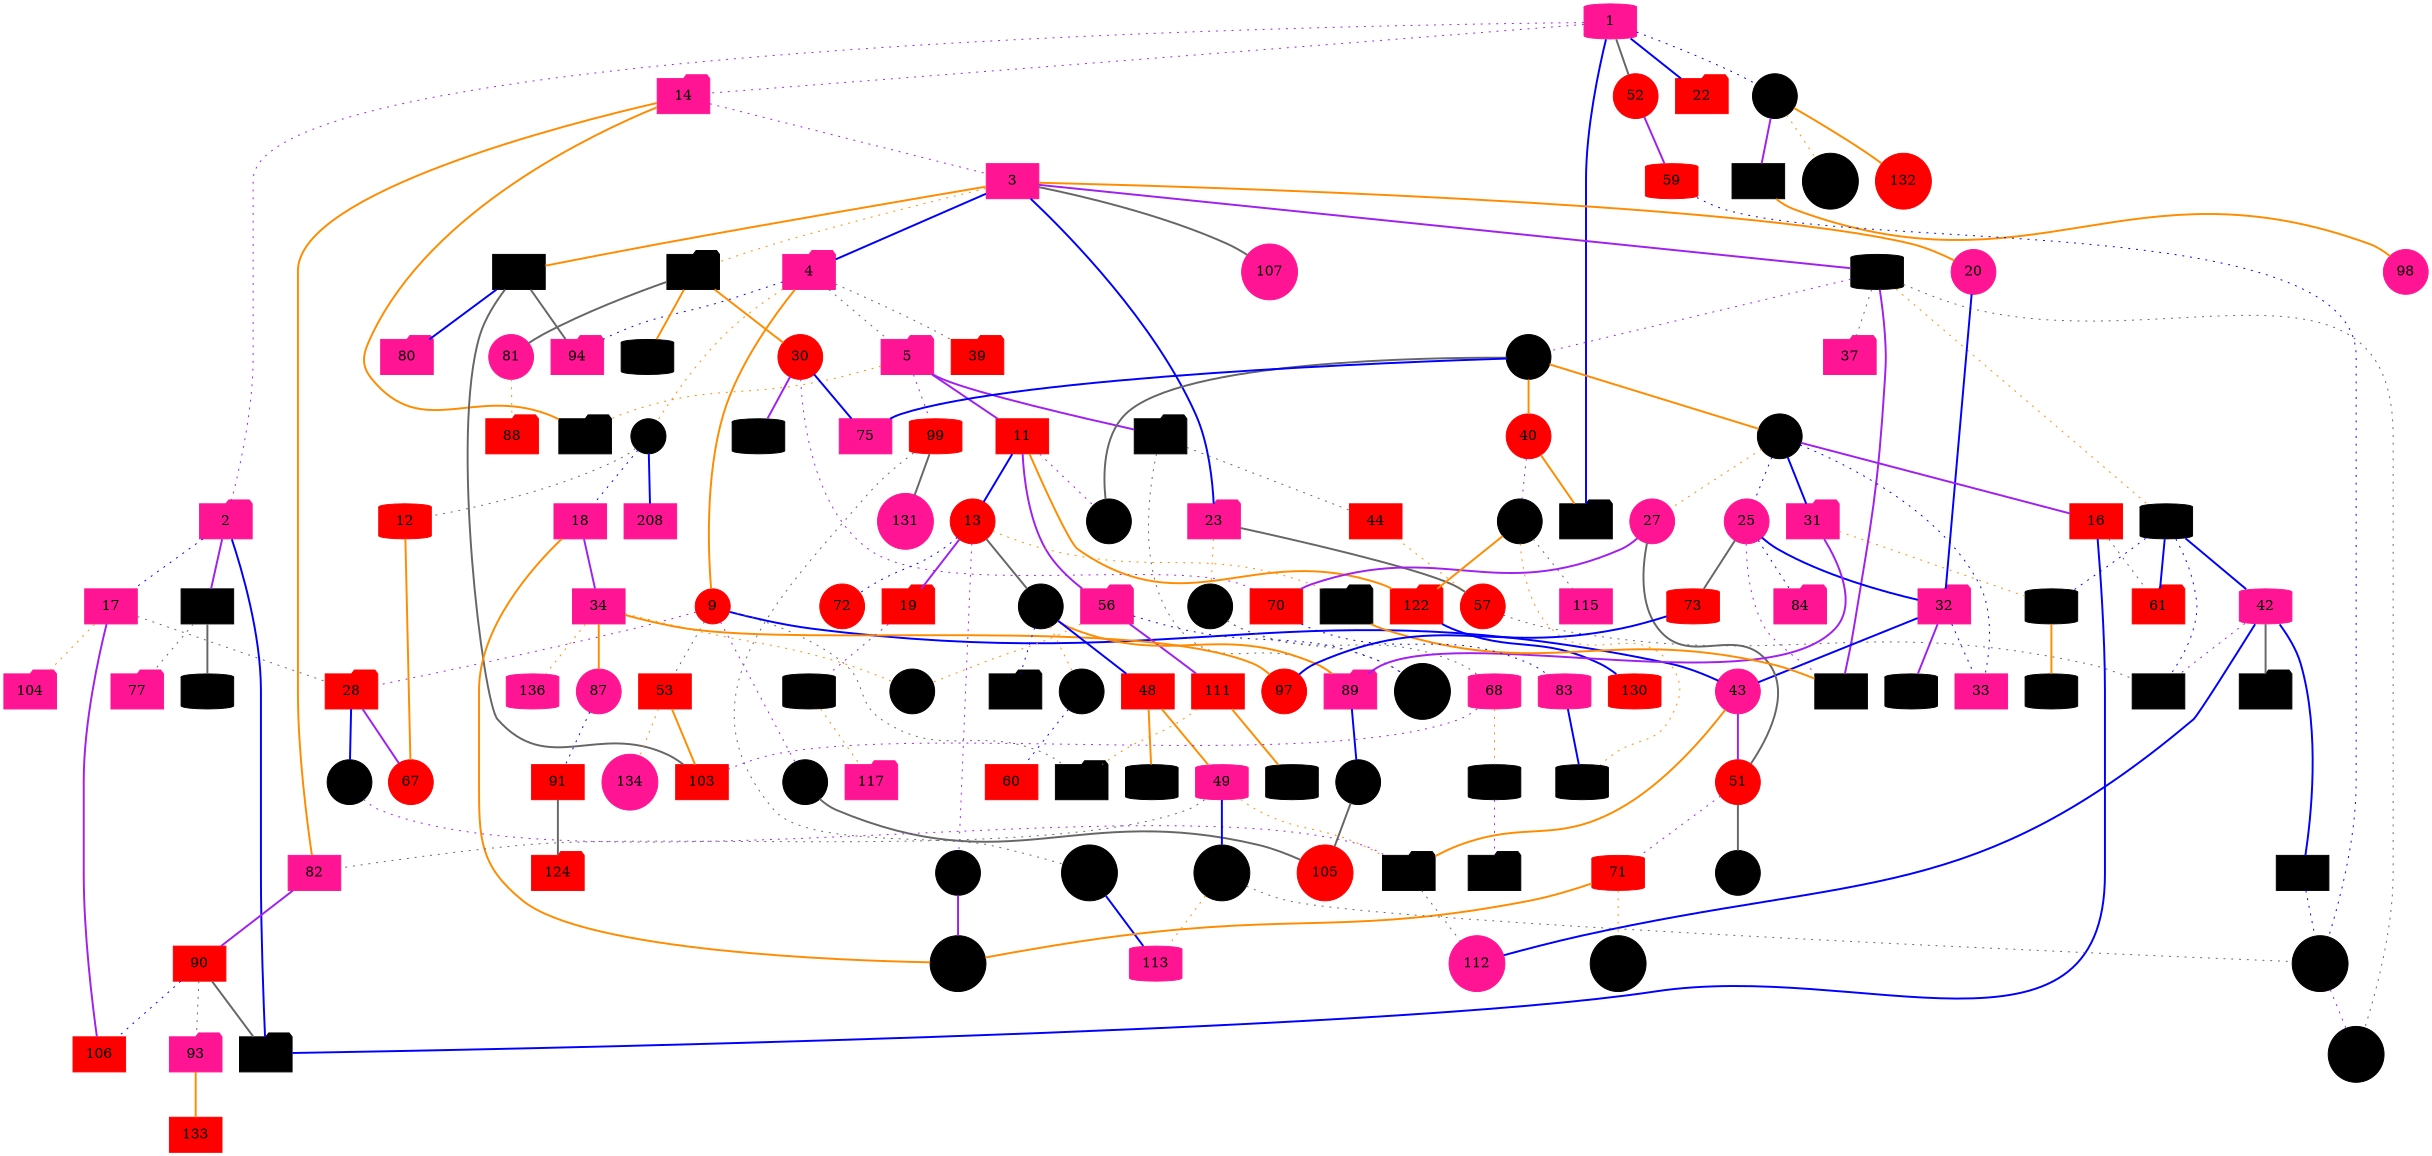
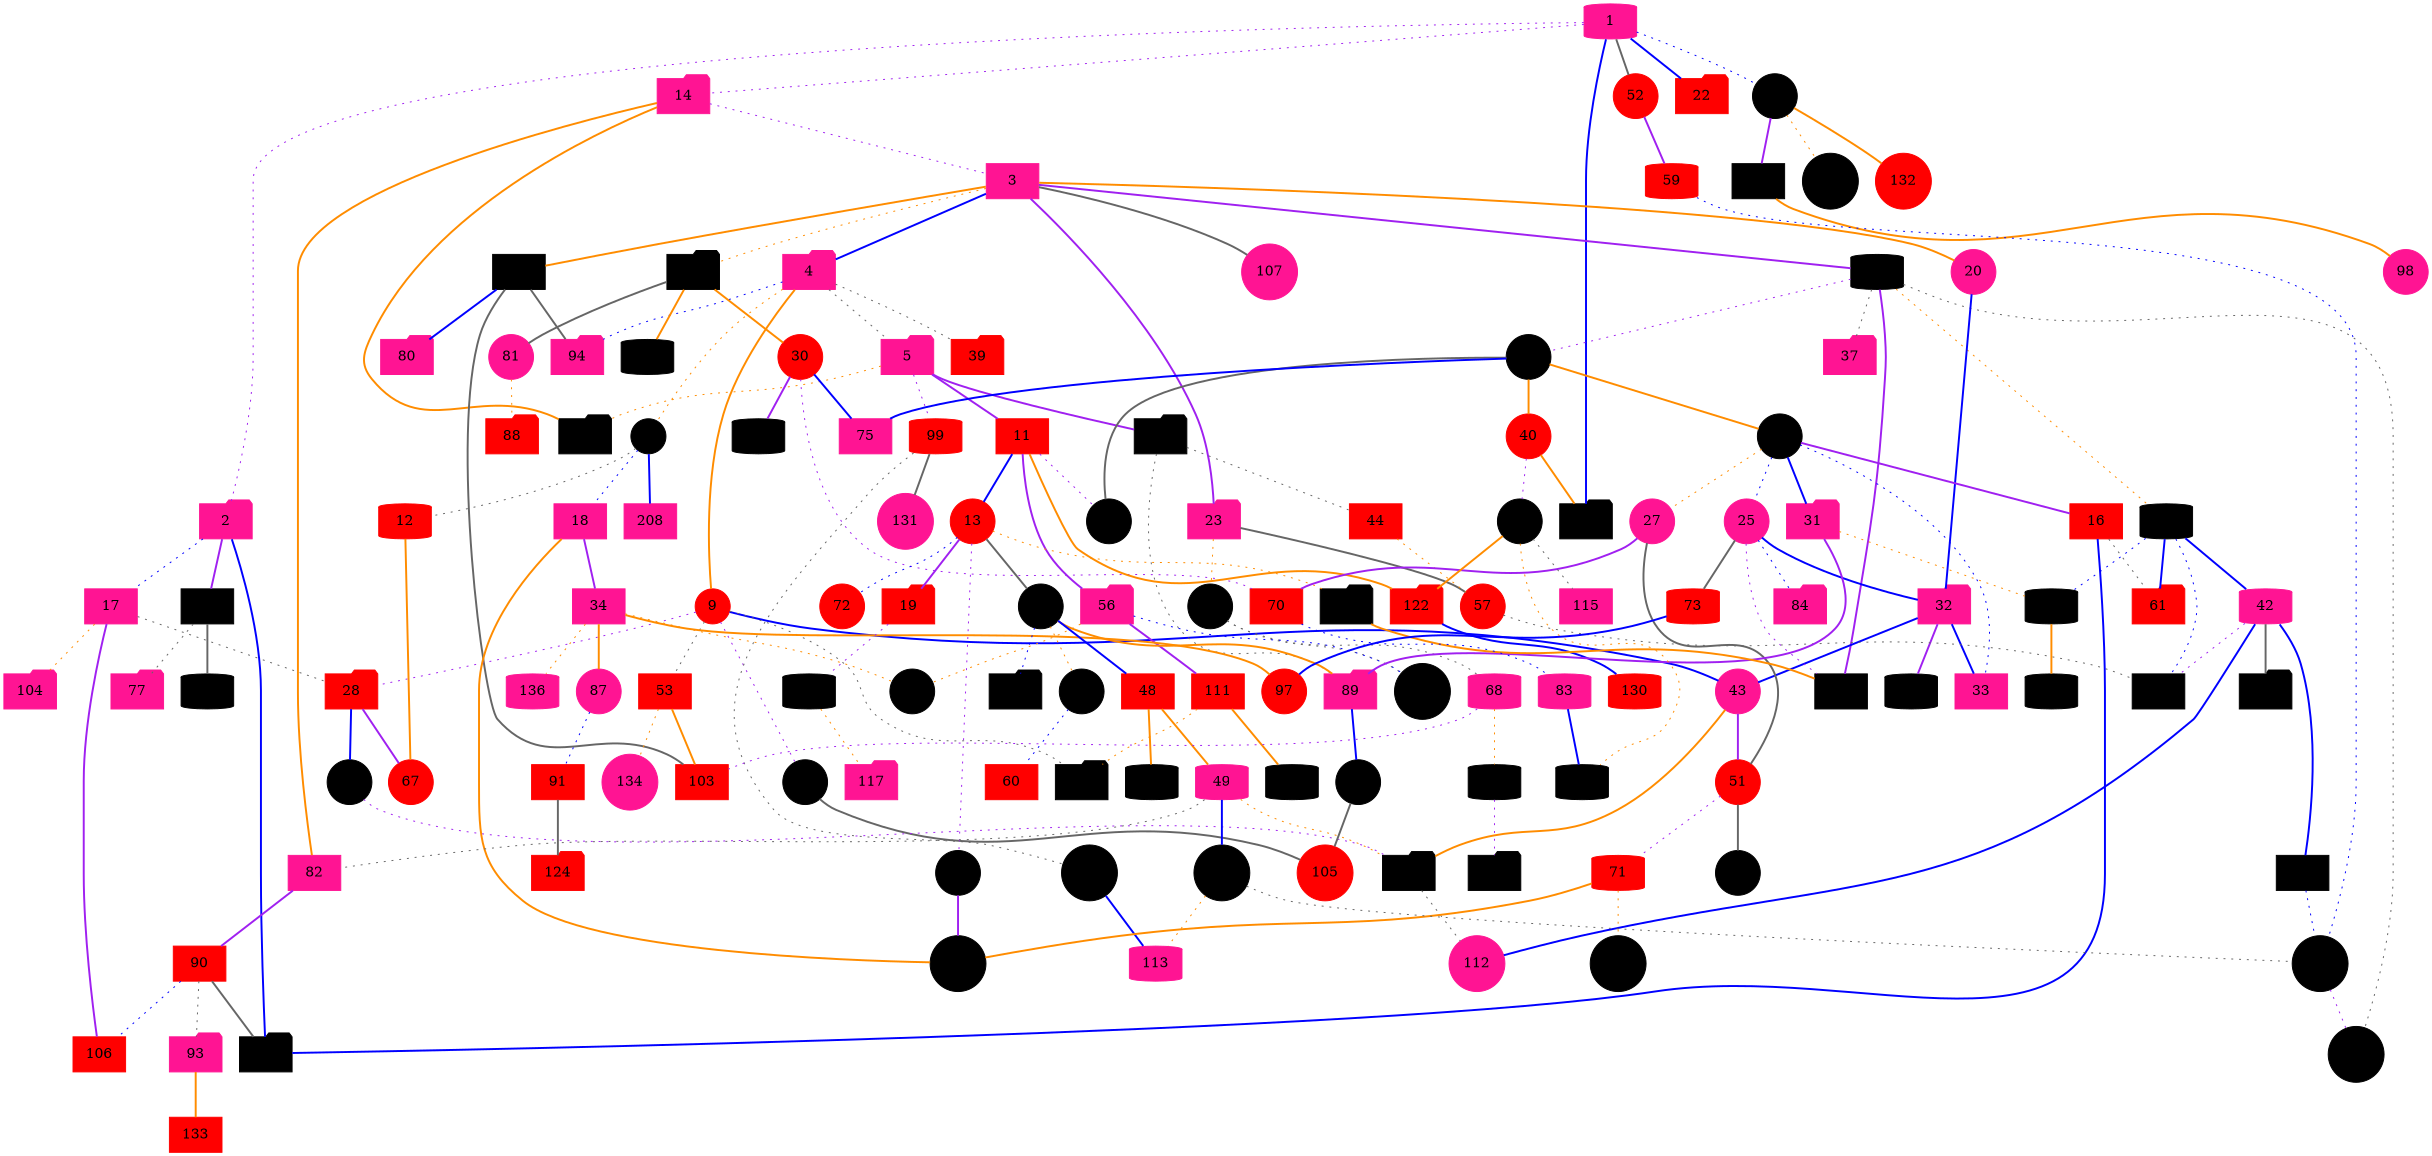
edge "3" -- "23": color blue -> purple
edge "32" -- "33": style dotted -> bold
